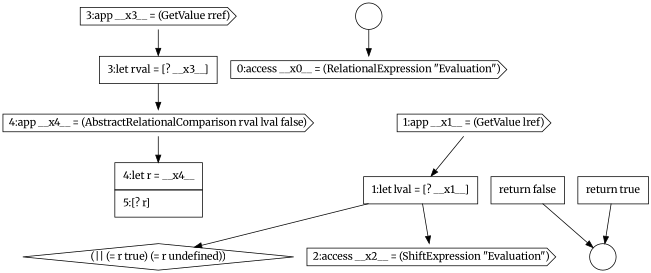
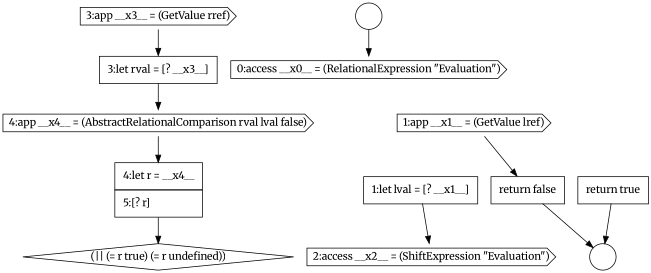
edge "1:app __x1__ = (GetValue lref)" -> "1:let lval = [? __x1__]": now "1:app __x1__ = (GetValue lref)" -> "return false"
edge "1:let lval = [? __x1__]" -> "(|| (= r true) (= r undefined))": now "4:let r = __x4__" -> "(|| (= r true) (= r undefined))"
